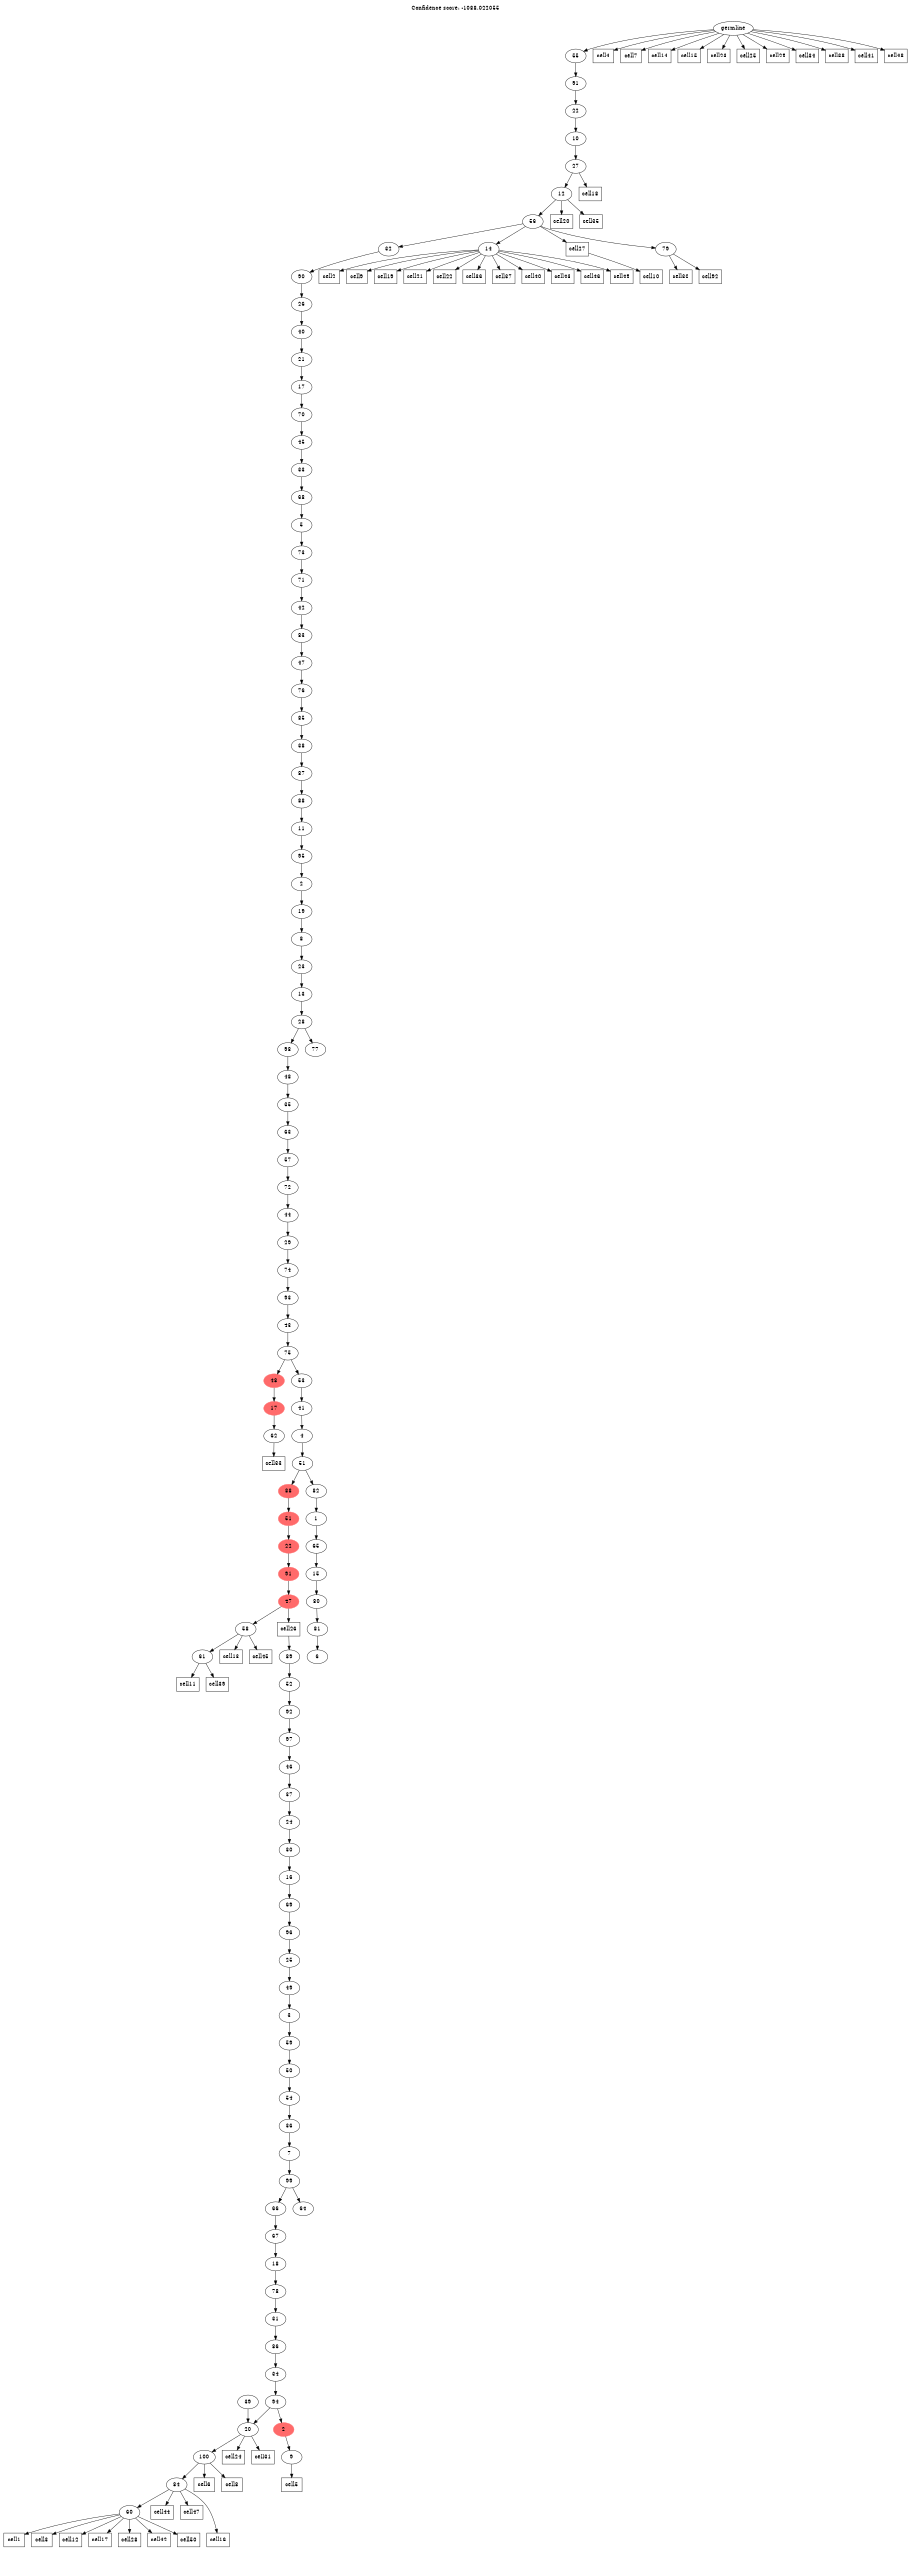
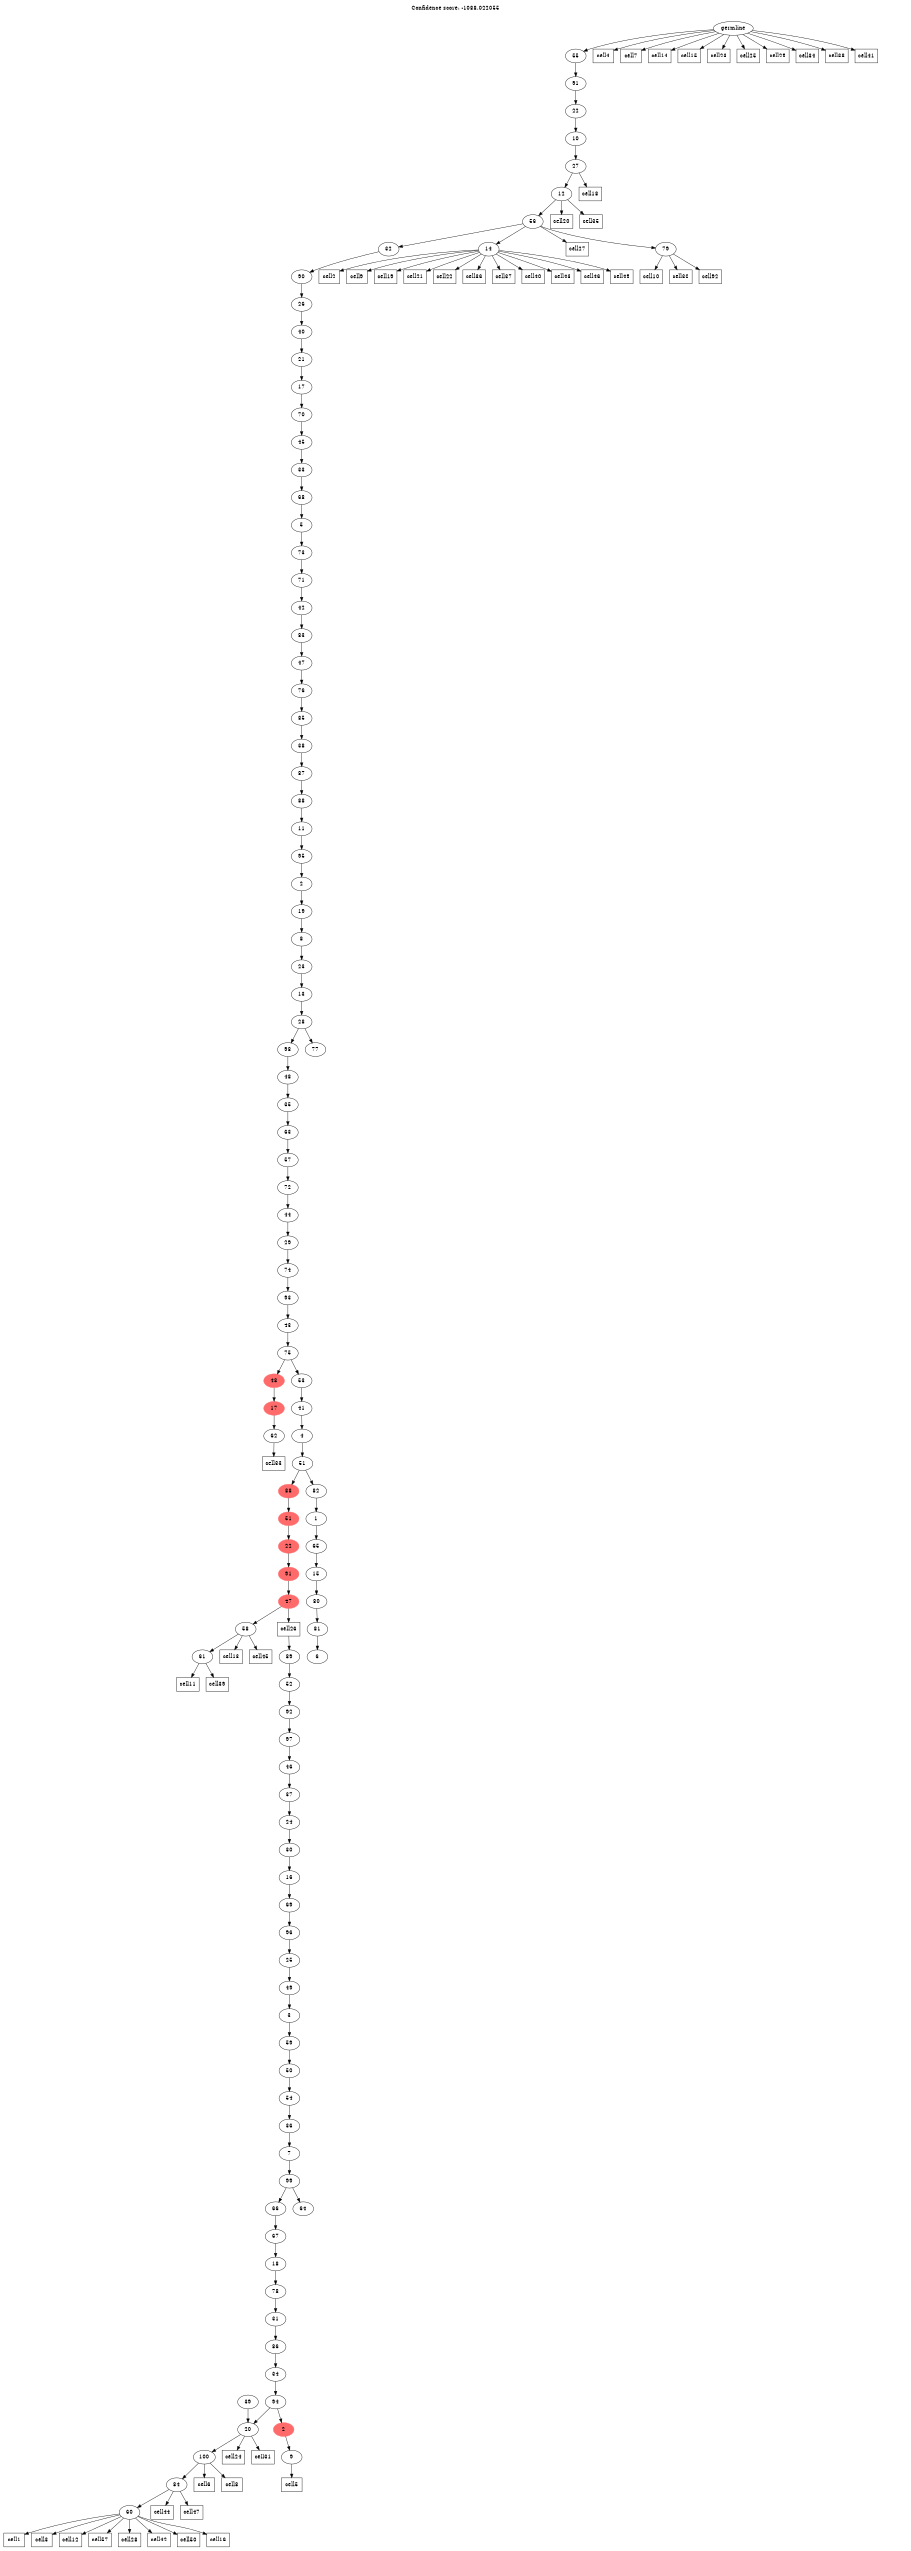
node "cell48": removed
edge "cell27" -> "cell10": now "79" -> "cell10"
edge "84" -> "cell16": now "60" -> "cell16"
node "cell17": label "cell17" -> "cell57"
